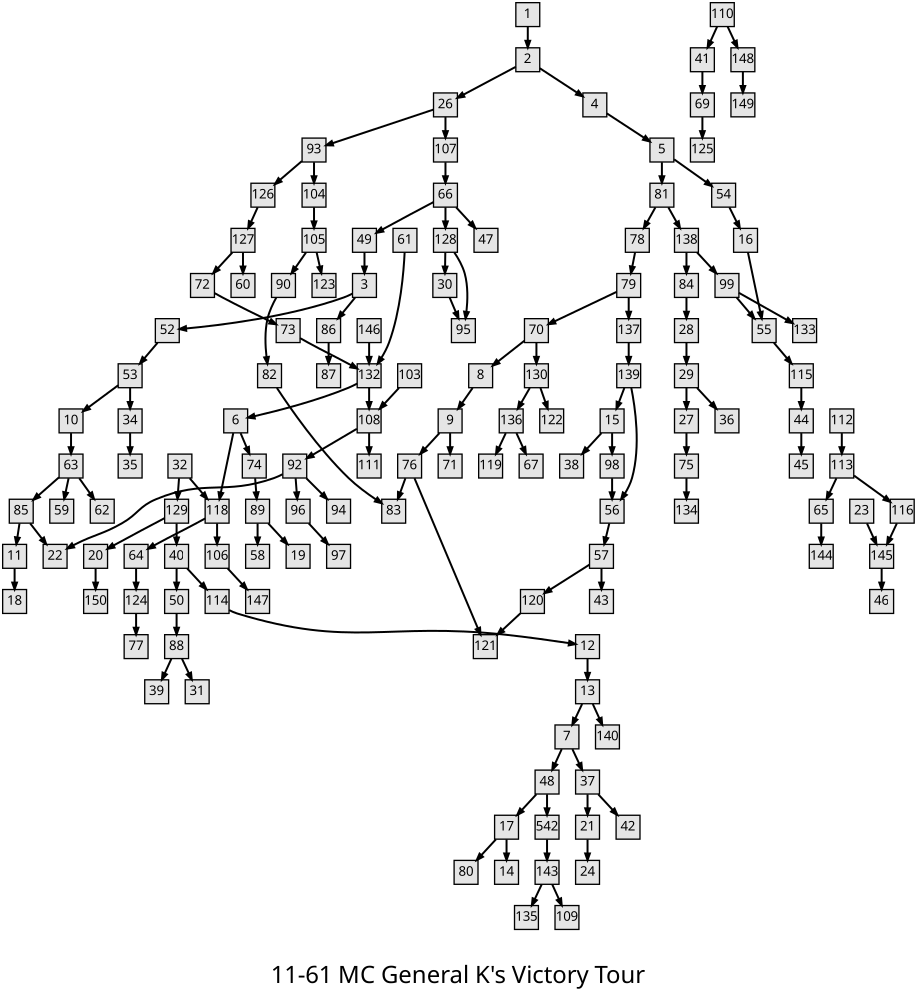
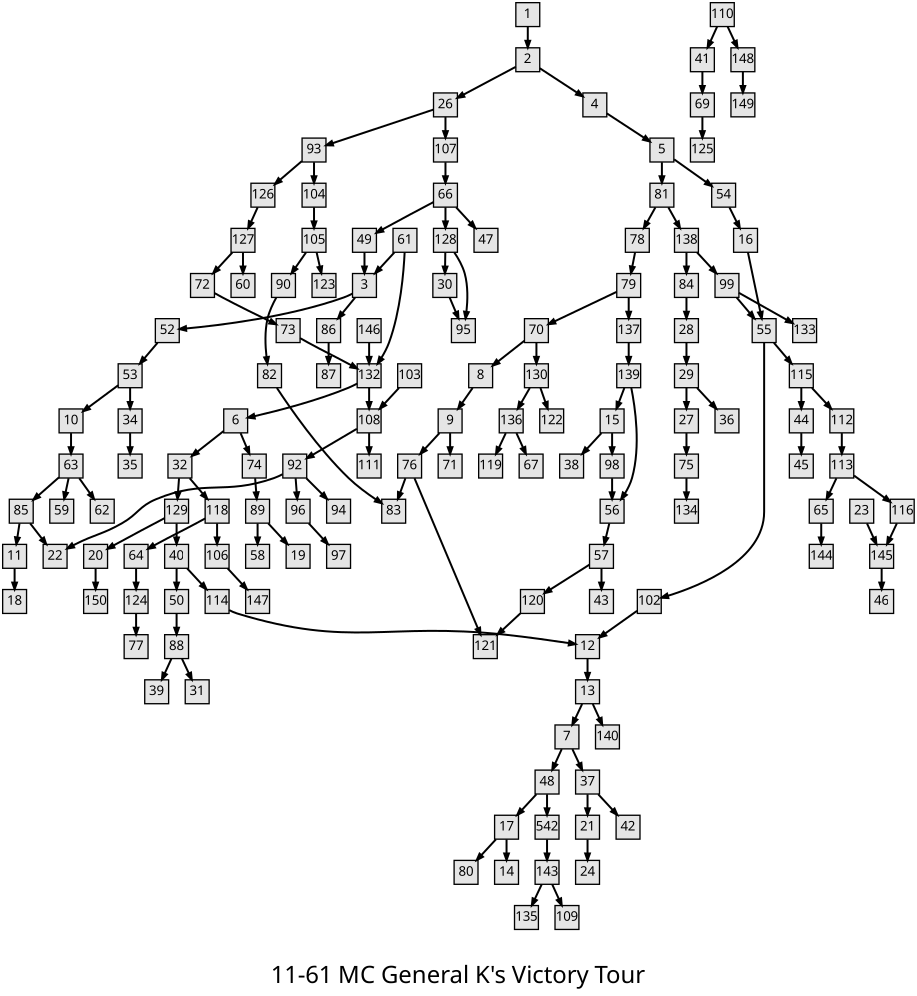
edge "61" -> "3": added
edge "115" -> "112": added
edge "6" -> "118": now "6" -> "32"
node "102": added
